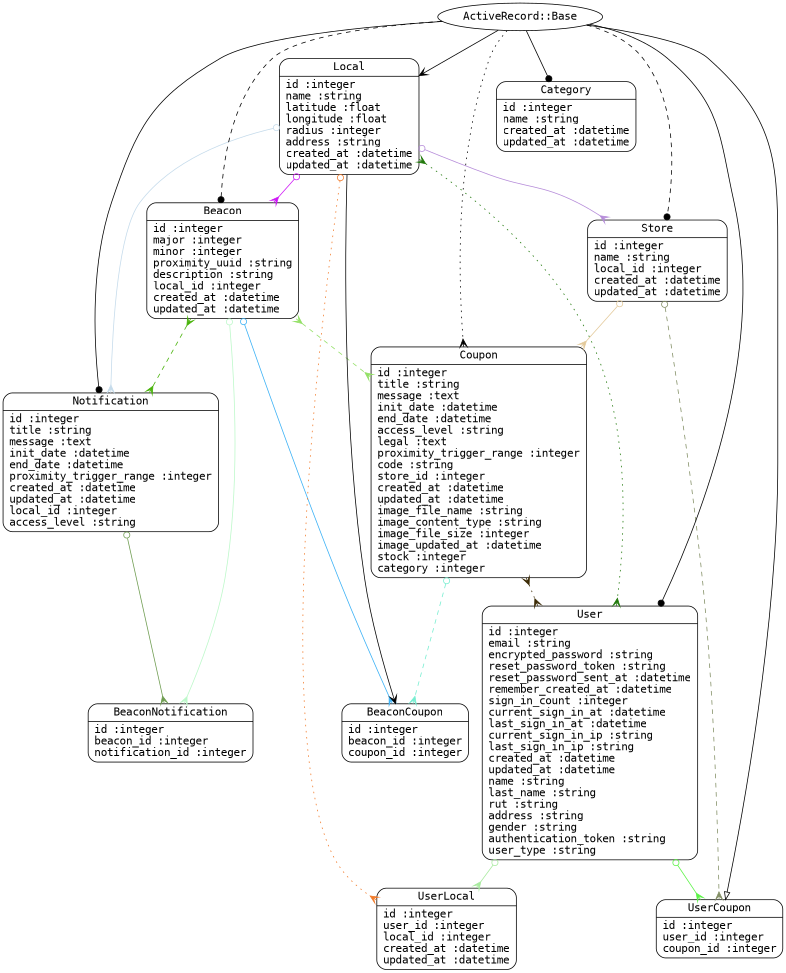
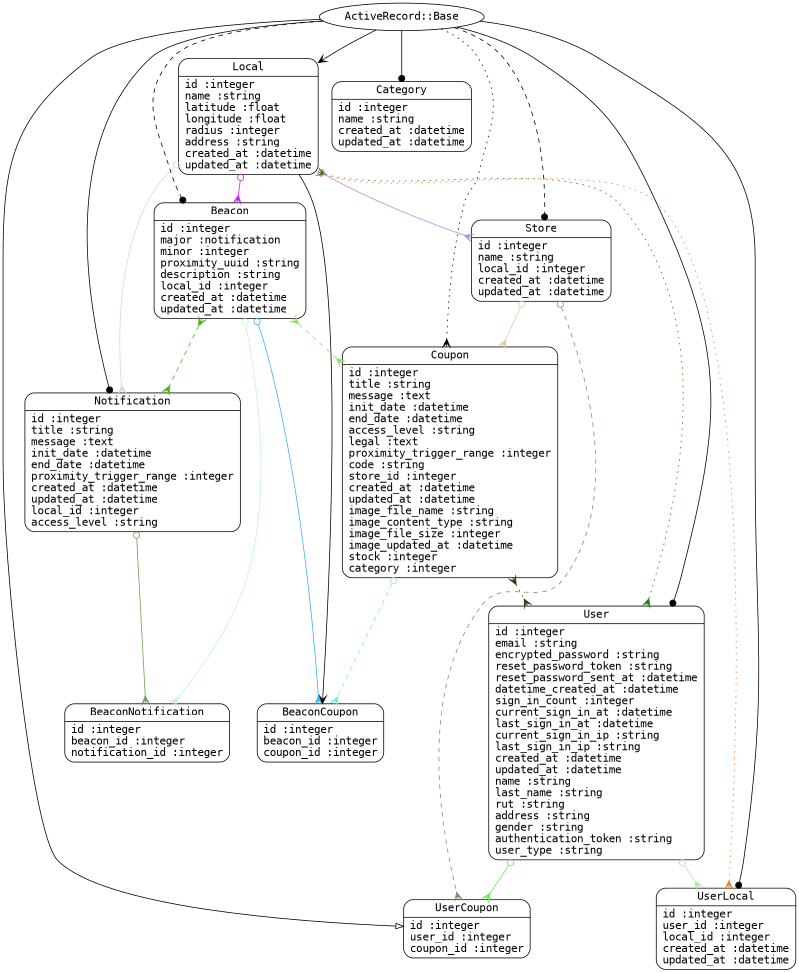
node "Beacon": text "major :integer" -> "major :notification"
edge "ActiveRecord::Base" -> "UserLocal": added
node "User": text "remember_created_at :datetime" -> "datetime_created_at :datetime"
